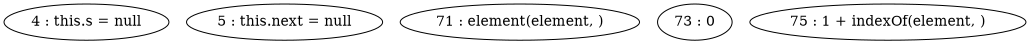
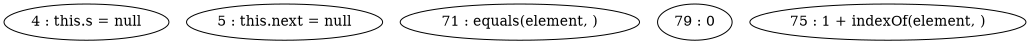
node "71 : element(element, )": label "71 : element(element, )" -> "71 : equals(element, )"
node "73 : 0": label "73 : 0" -> "79 : 0"
